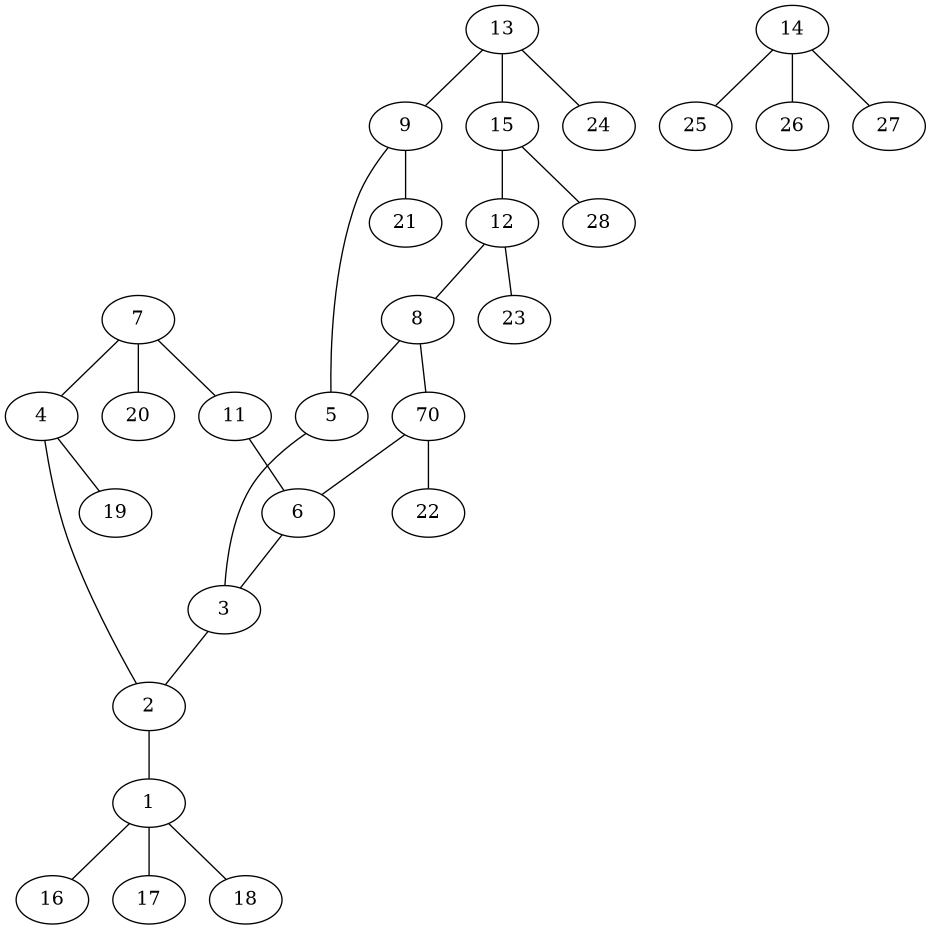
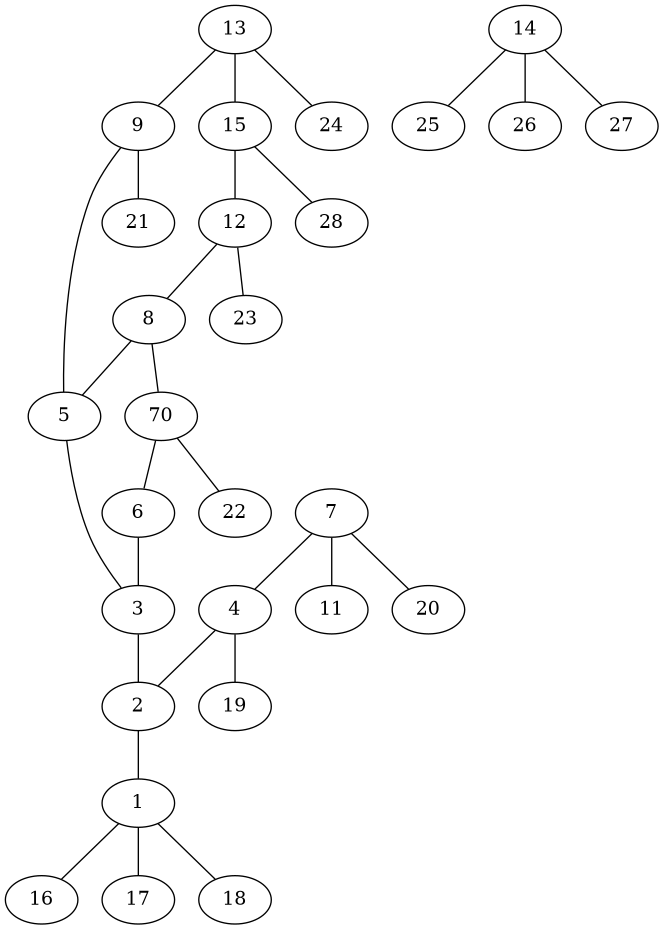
edge "11" -- "6": removed
